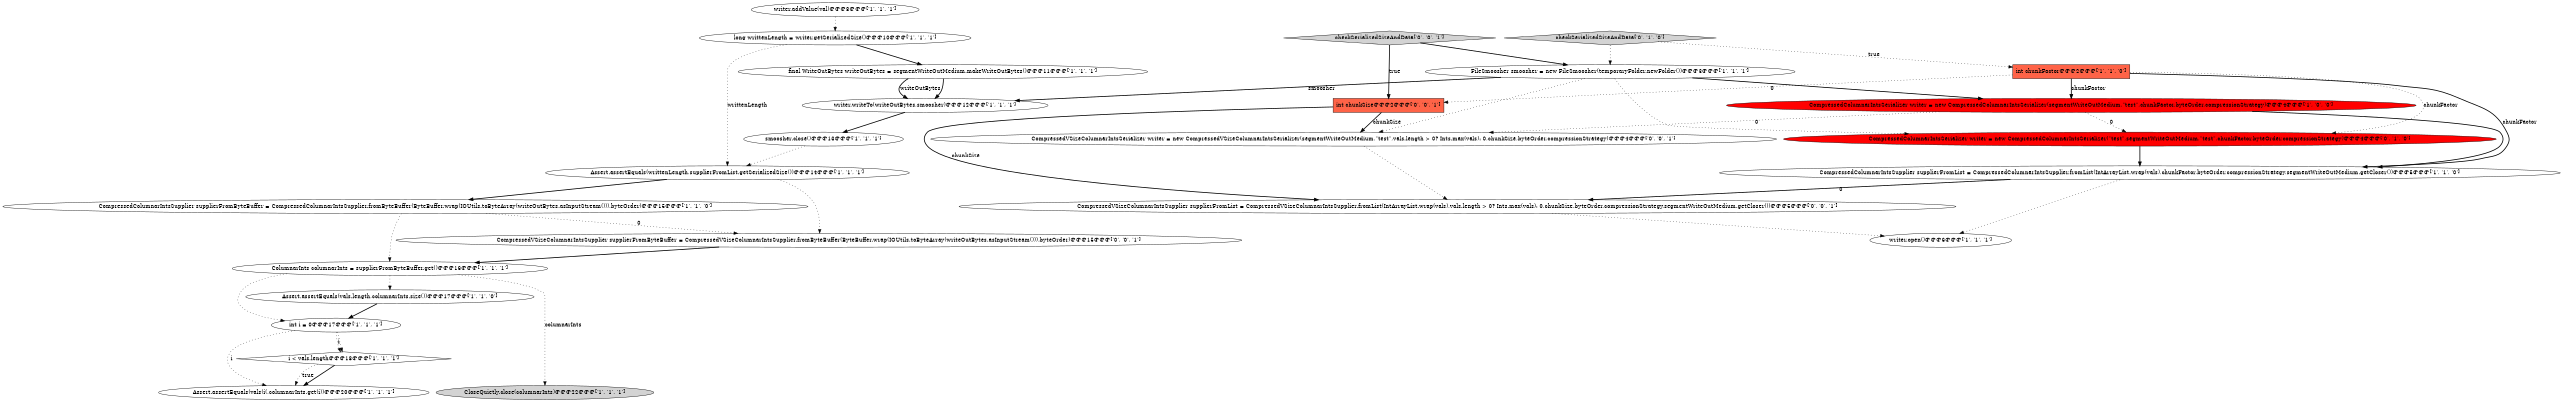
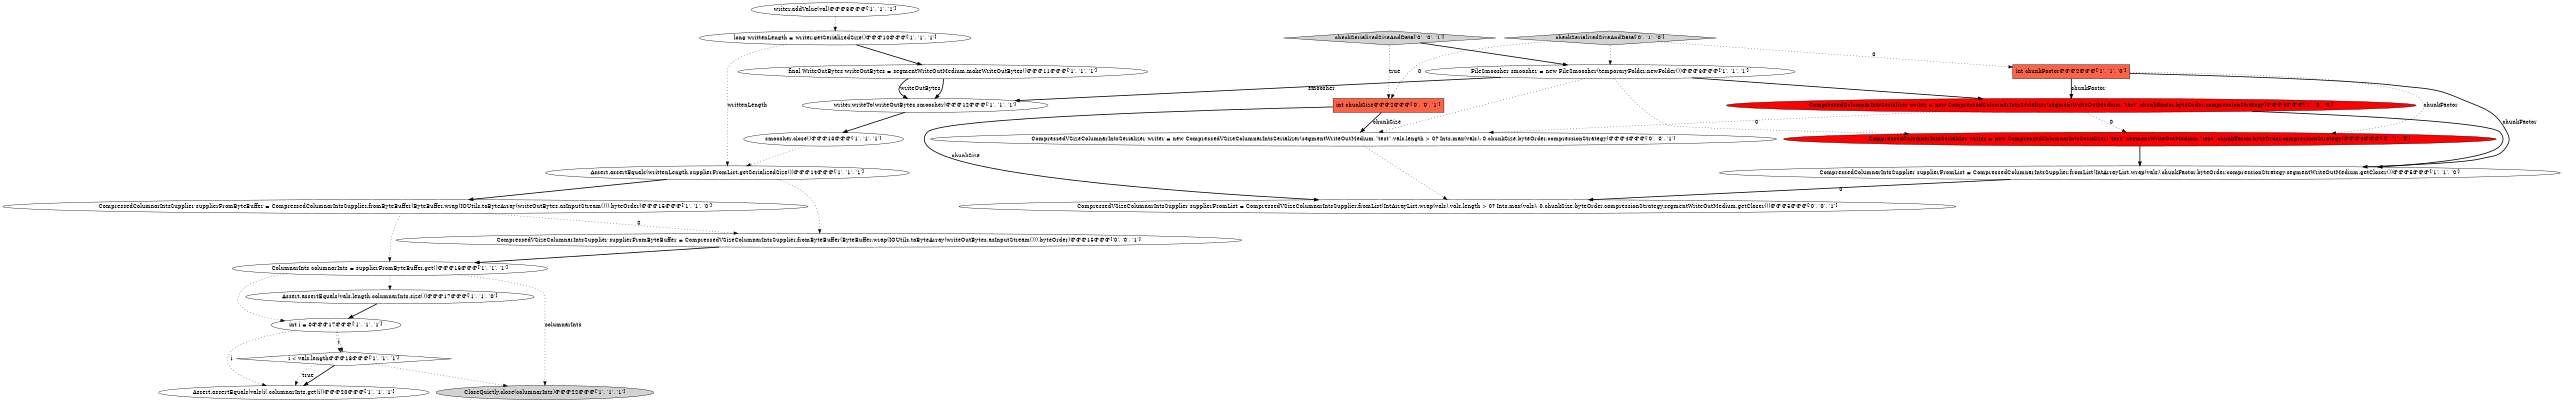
edge "checkSerializedSizeAndData['0', '1', '0']" -> "int chunkFactor@@@2@@@['1', '1', '0']": label "true" -> "0"
edge "checkSerializedSizeAndData['0', '0', '1']" -> "int chunkSize@@@2@@@['0', '0', '1']": style bold -> dotted
edge "int chunkFactor@@@2@@@['1', '1', '0']" -> "int chunkSize@@@2@@@['0', '0', '1']": now "checkSerializedSizeAndData['0', '1', '0']" -> "int chunkSize@@@2@@@['0', '0', '1']"
node "writer.open()@@@6@@@['1', '1', '1']": removed
edge "i < vals.length@@@18@@@['1', '1', '1']" -> "CloseQuietly.close(columnarInts)@@@22@@@['1', '1', '1']": added
